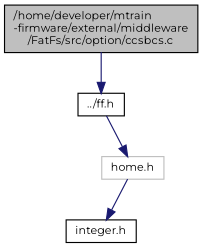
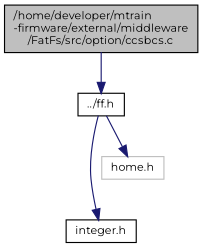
edge "home.h" -> "integer.h": now "../ff.h" -> "integer.h"
